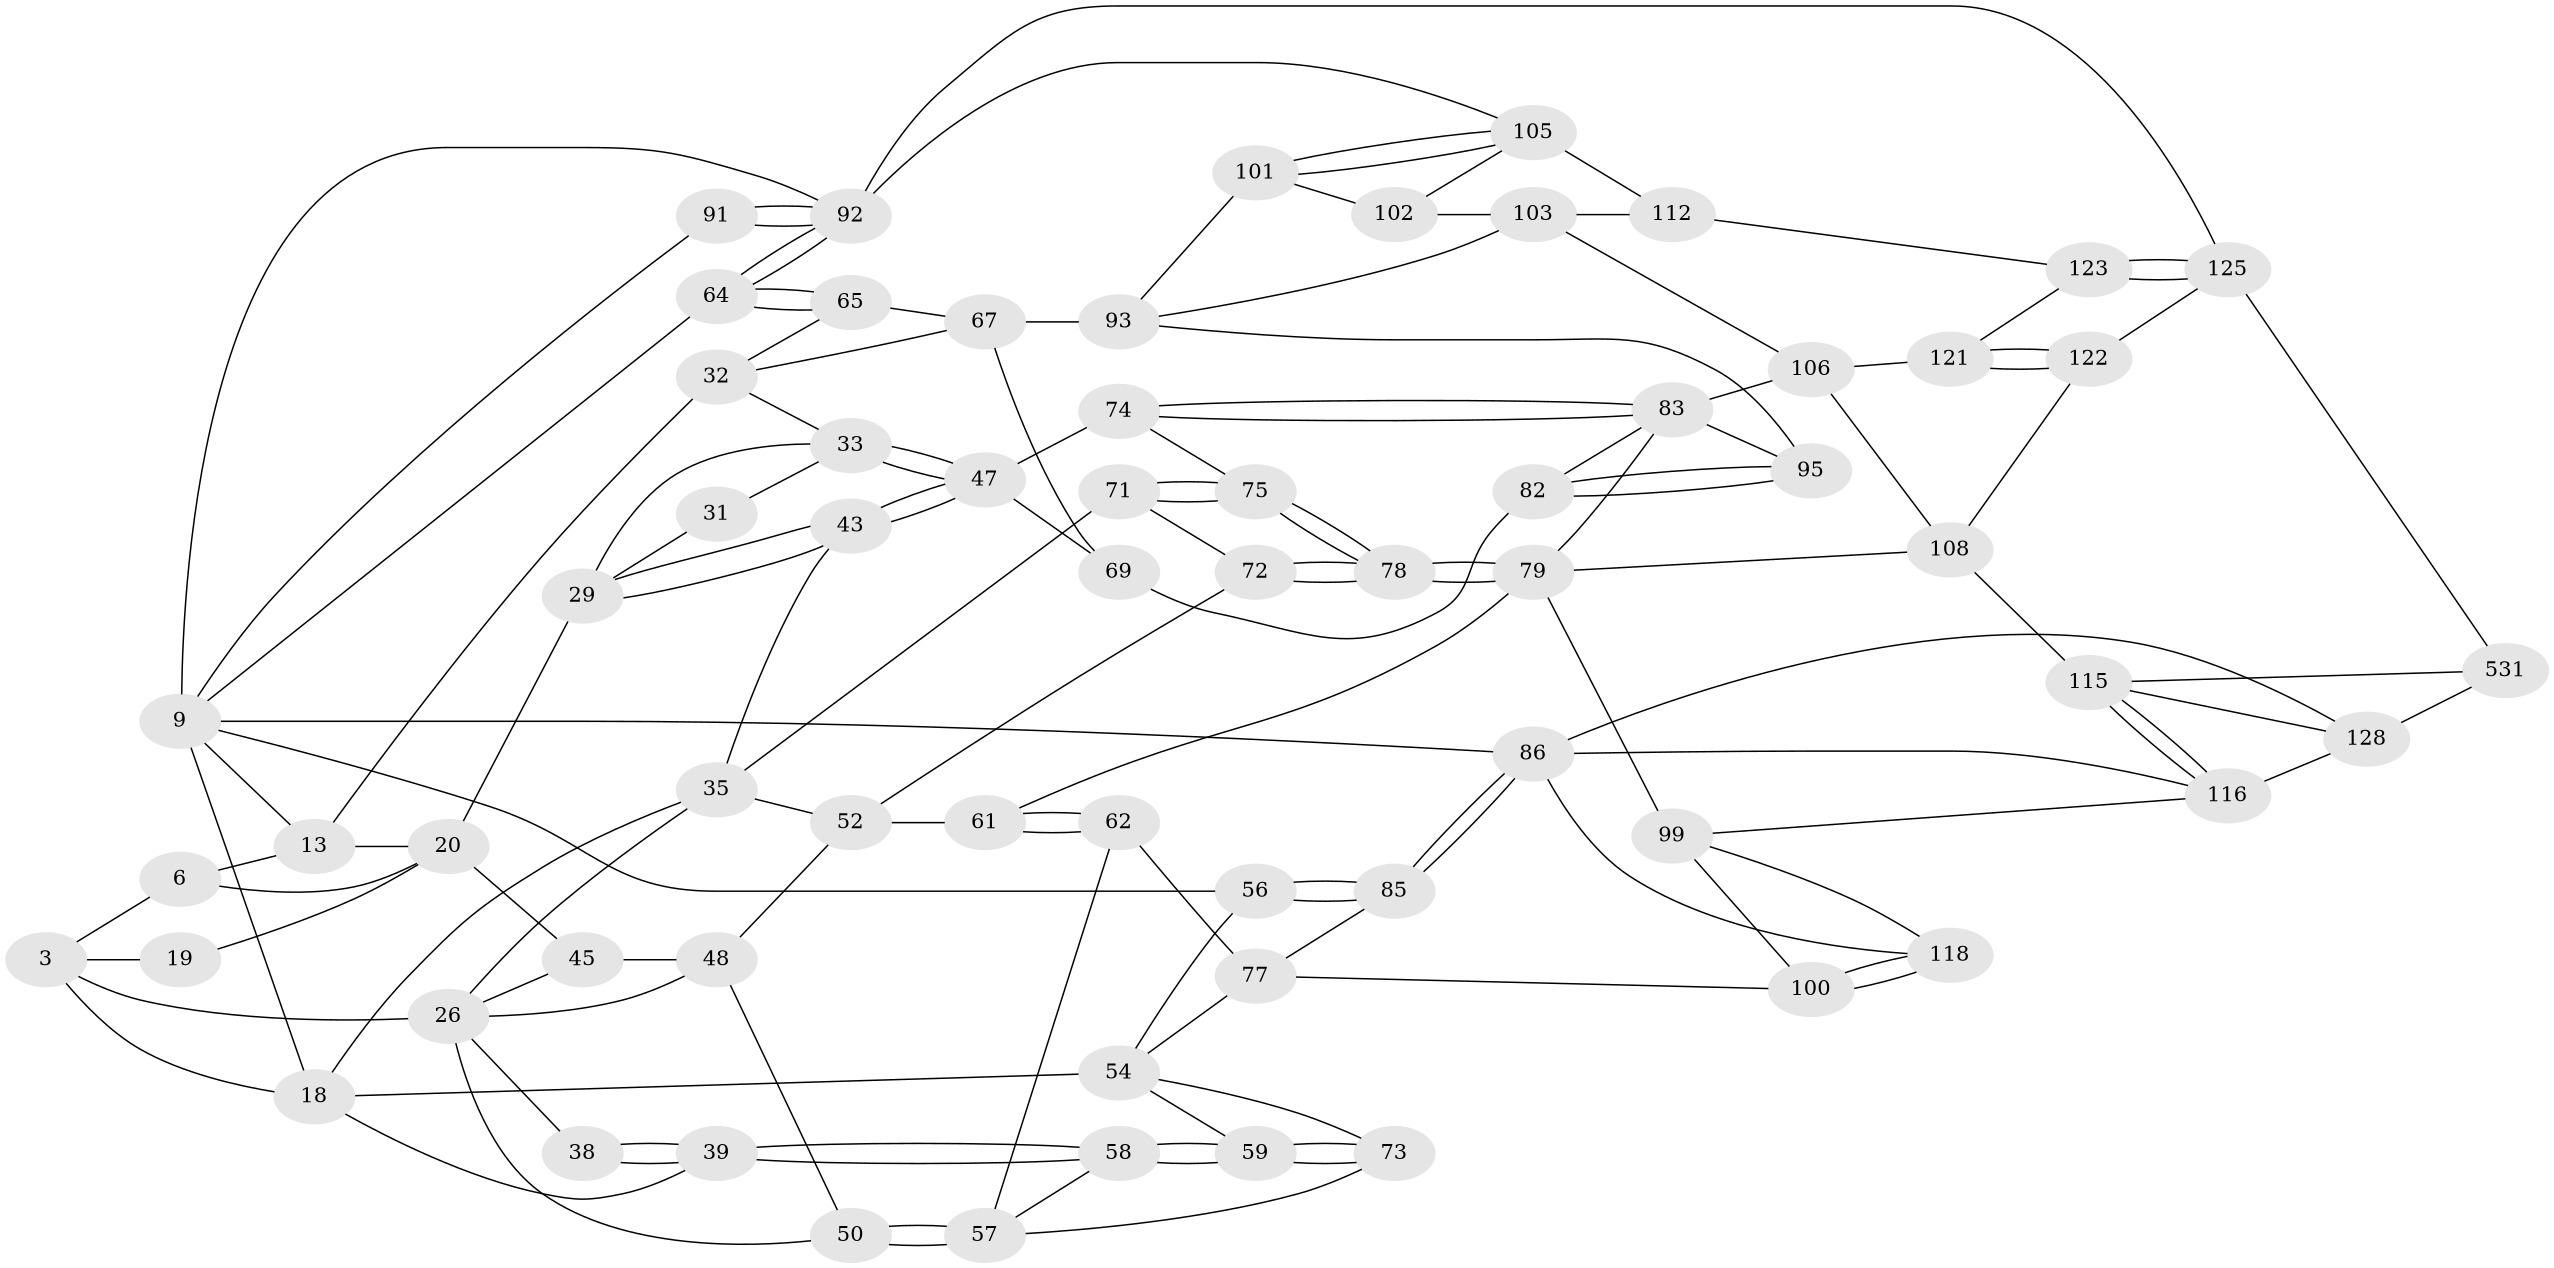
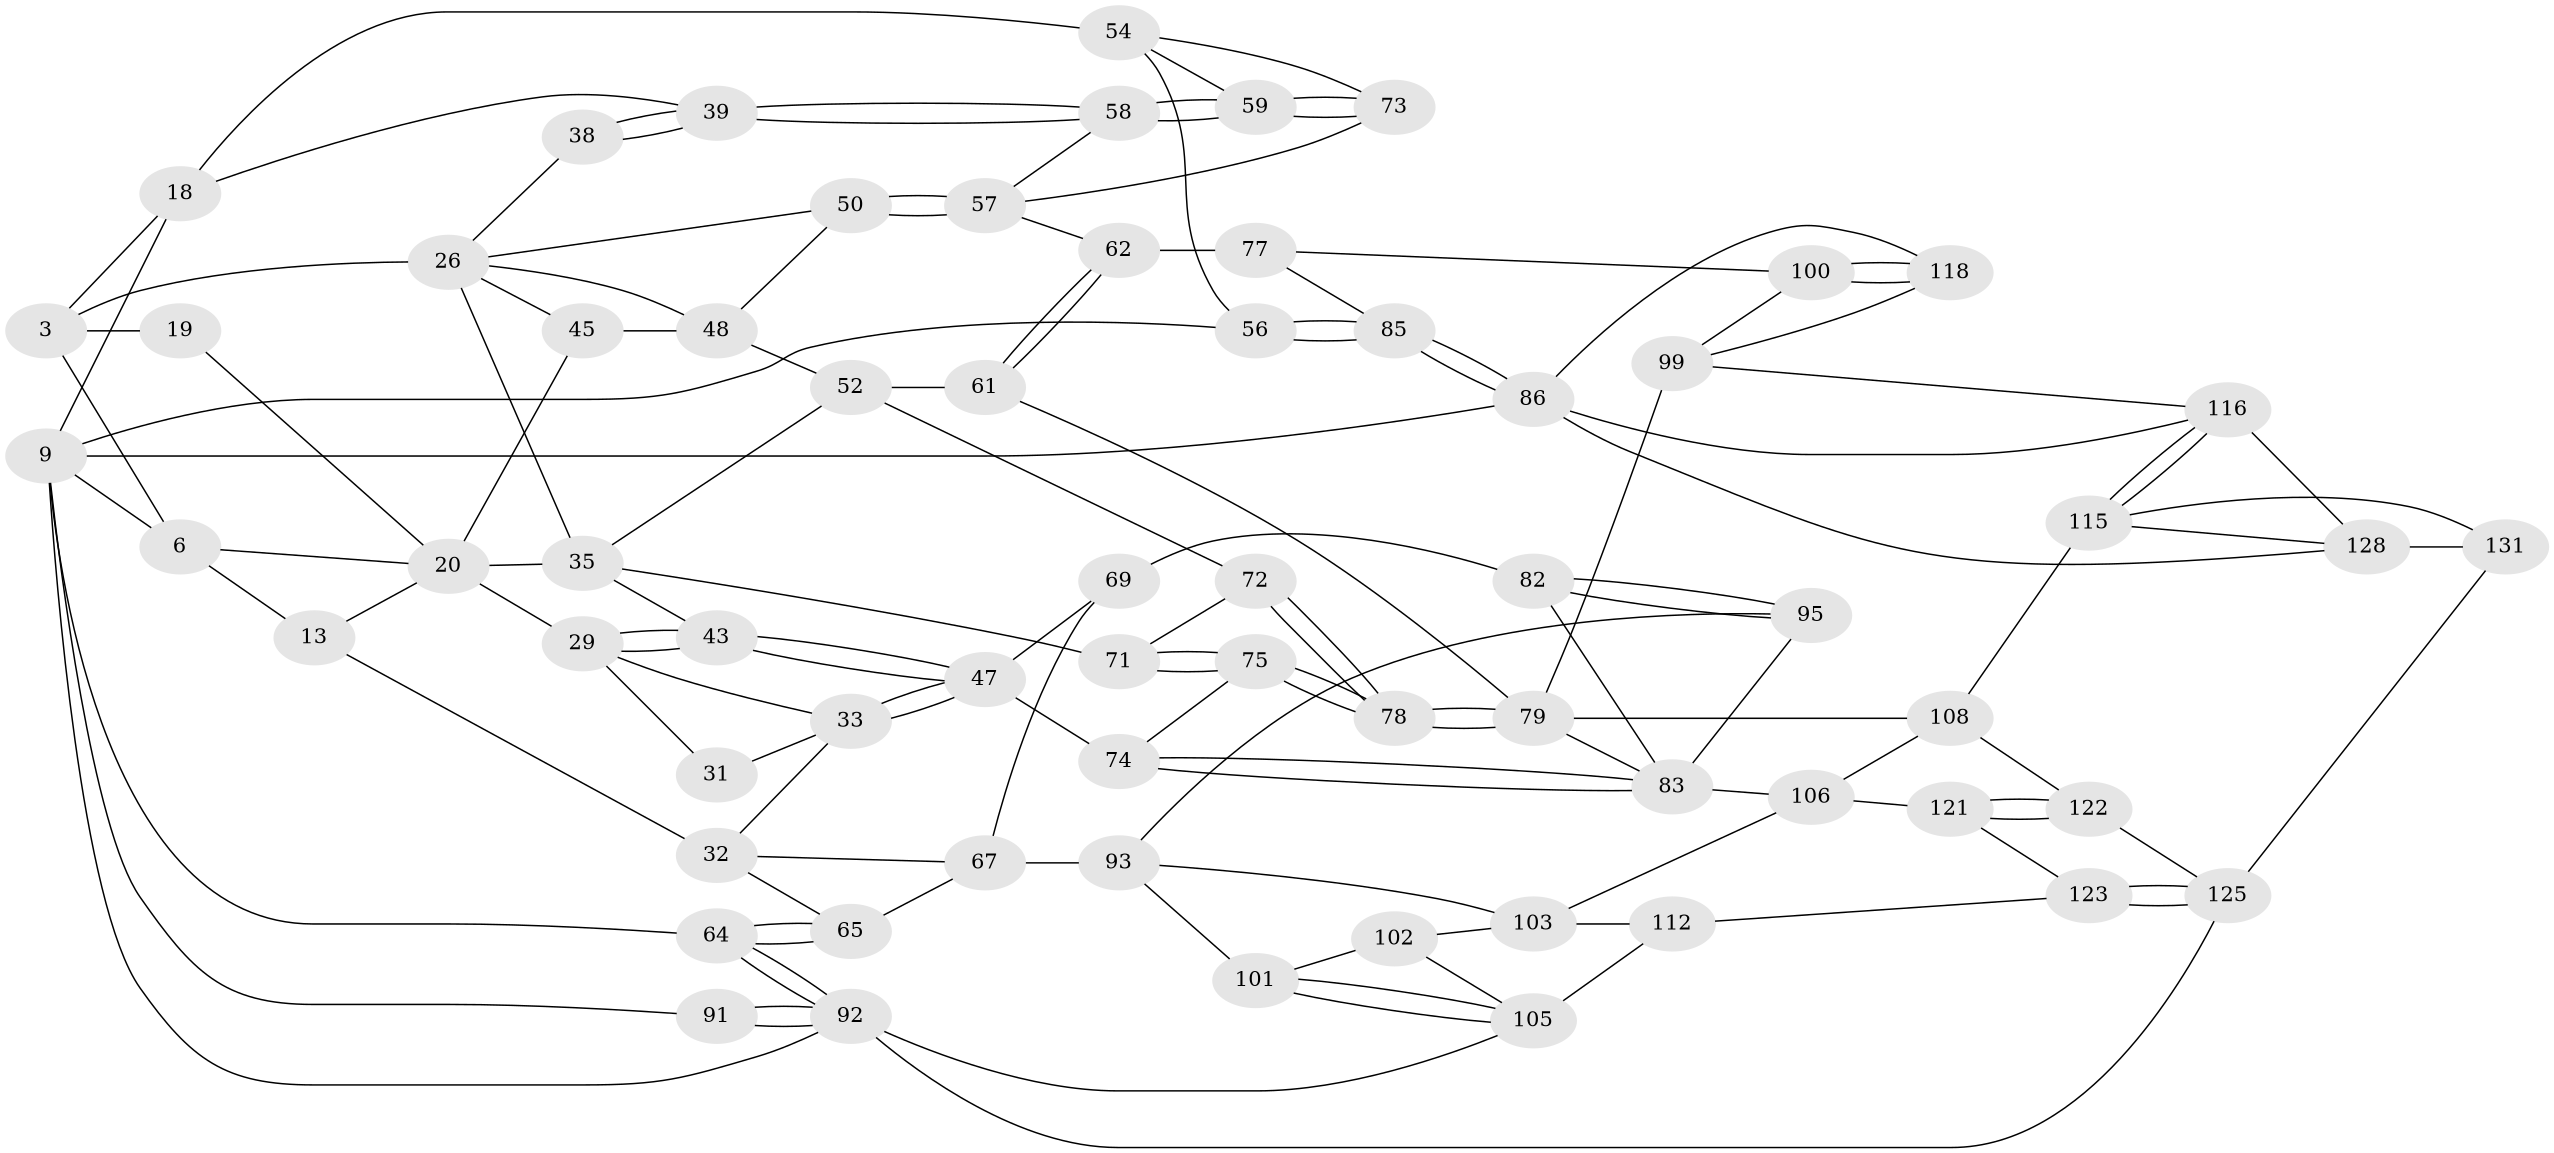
node "531": label "531" -> "131"
edge "9" -- "13": now "9" -- "6"
edge "35" -- "18": now "35" -- "20"
edge "77" -- "54": removed
